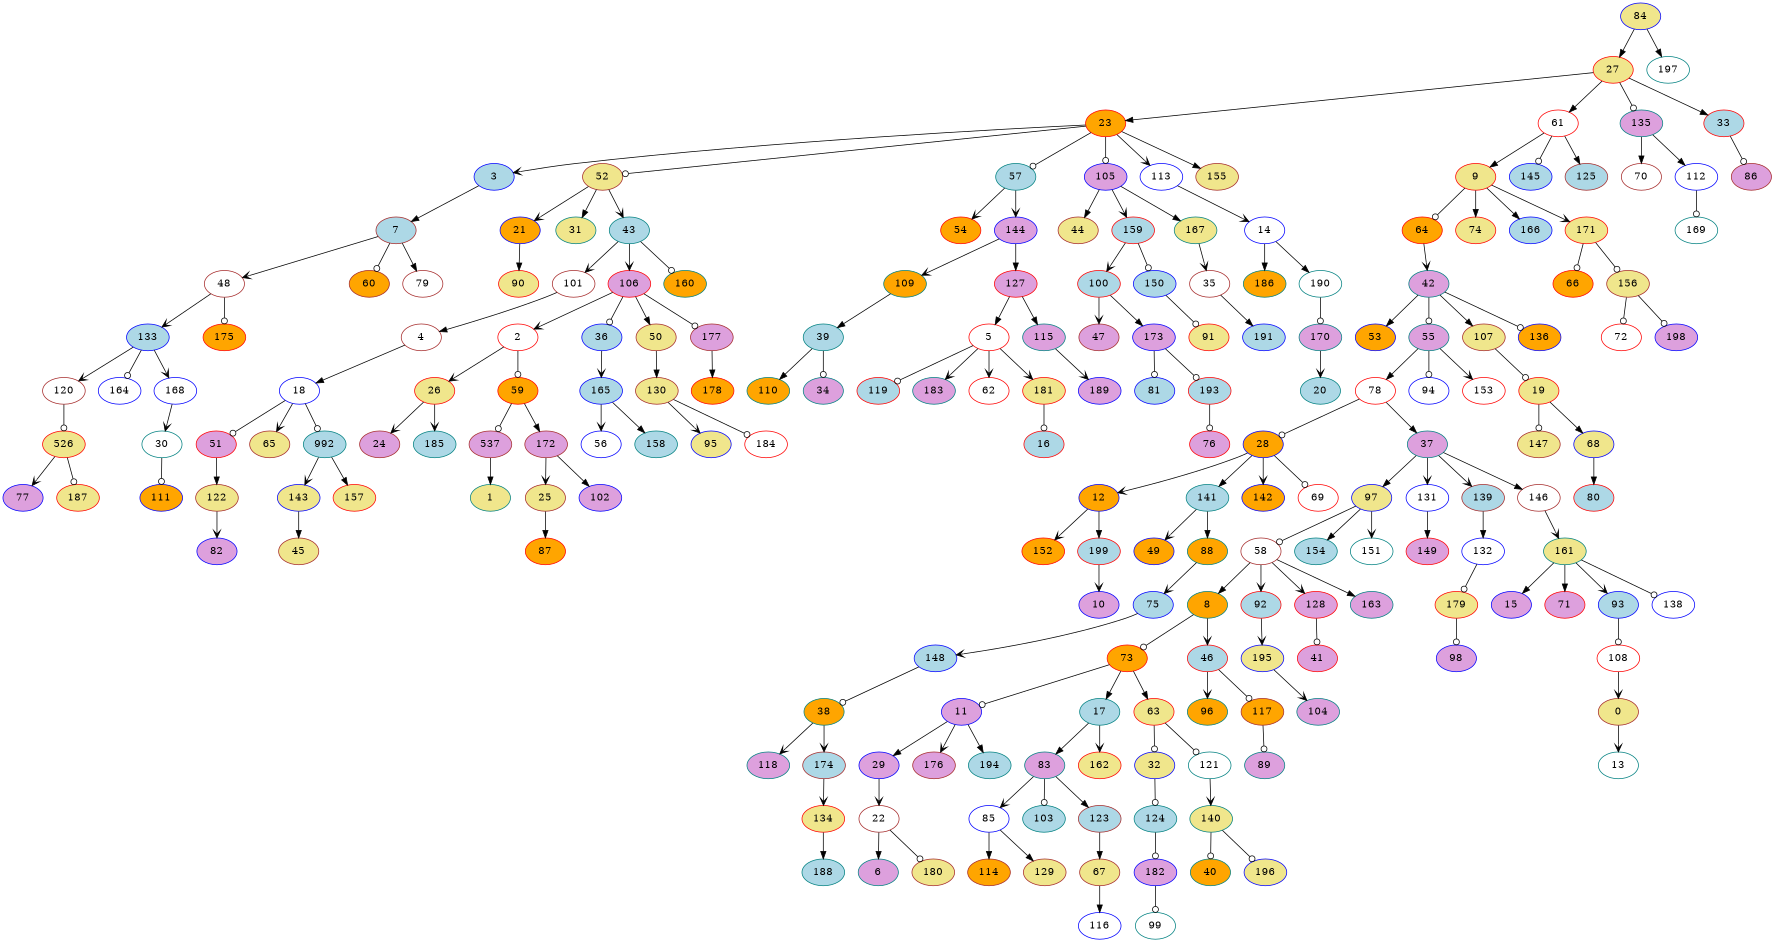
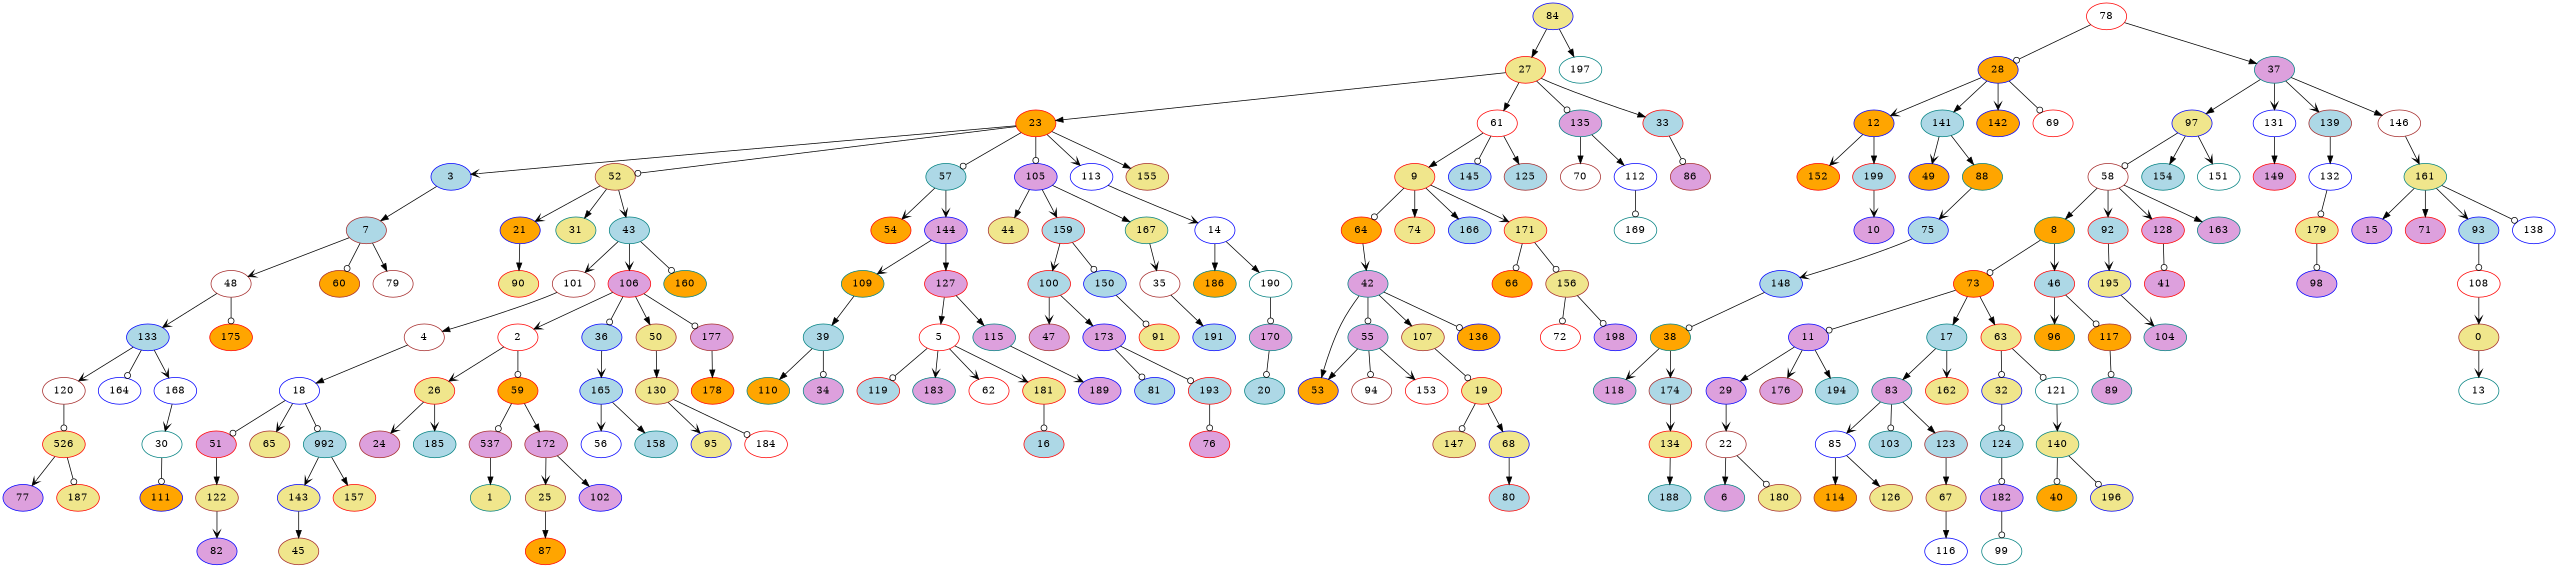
edge "170" -> "20": arrowhead vee -> odot
edge "55" -> "78": now "55" -> "53"
node "94": color blue -> brown
node "129": label "129" -> "126"
